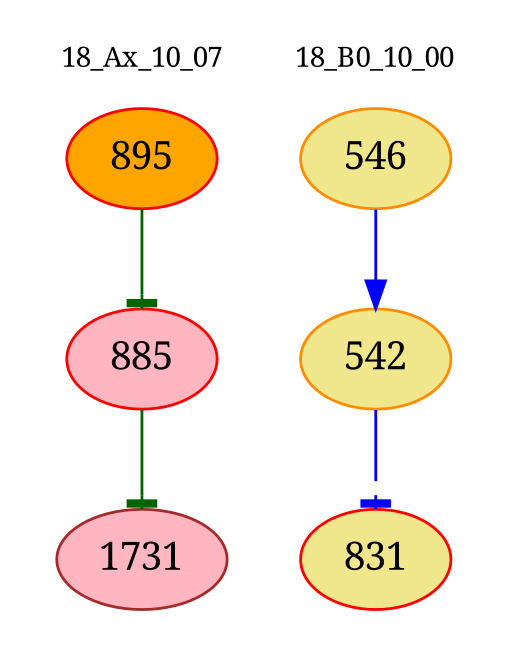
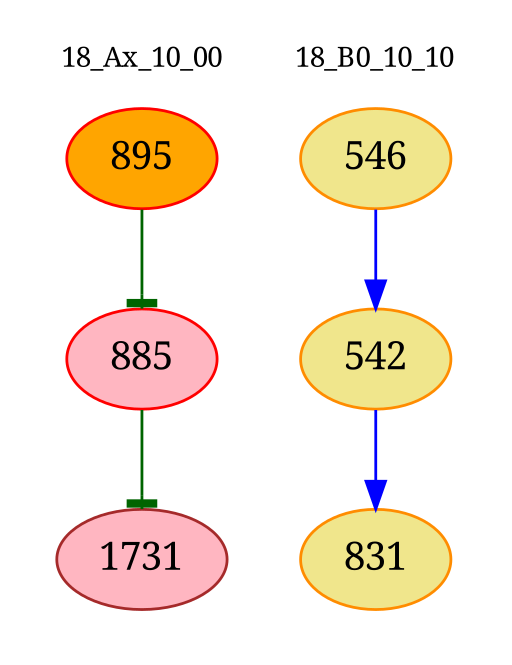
cluster "18_Ax_10_07": label "18_Ax_10_07" -> "18_Ax_10_00"
cluster "18_B0_10_00": label "18_B0_10_00" -> "18_B0_10_10"
edge "542" -> "831": arrowhead tee -> normal
node "831": color red -> darkorange
